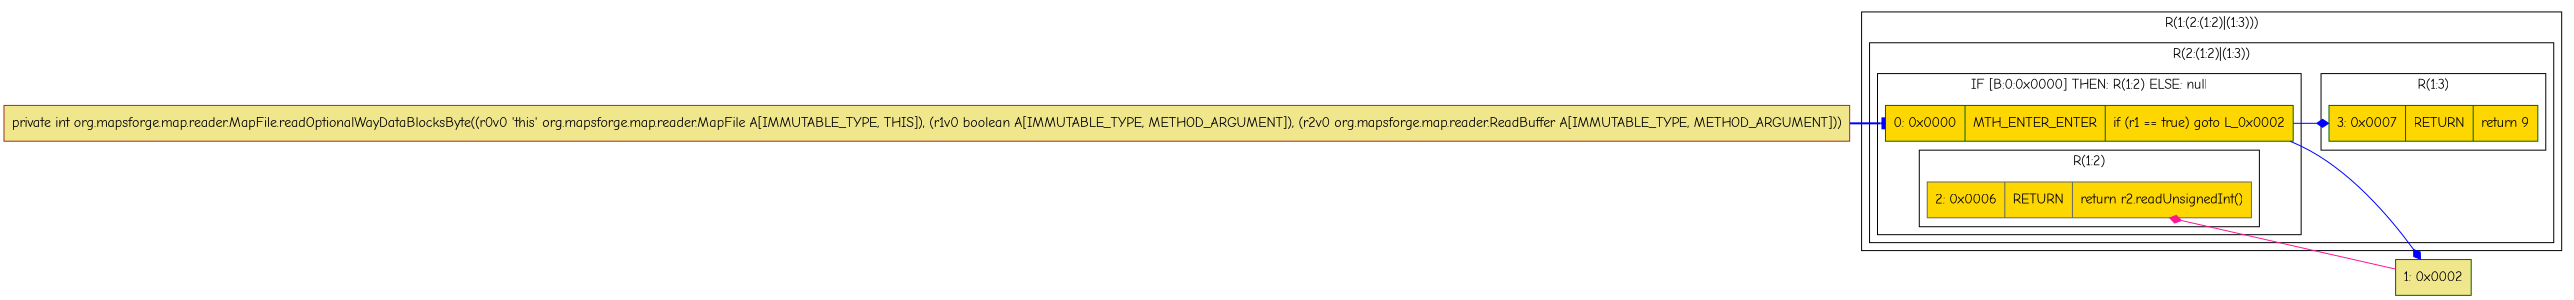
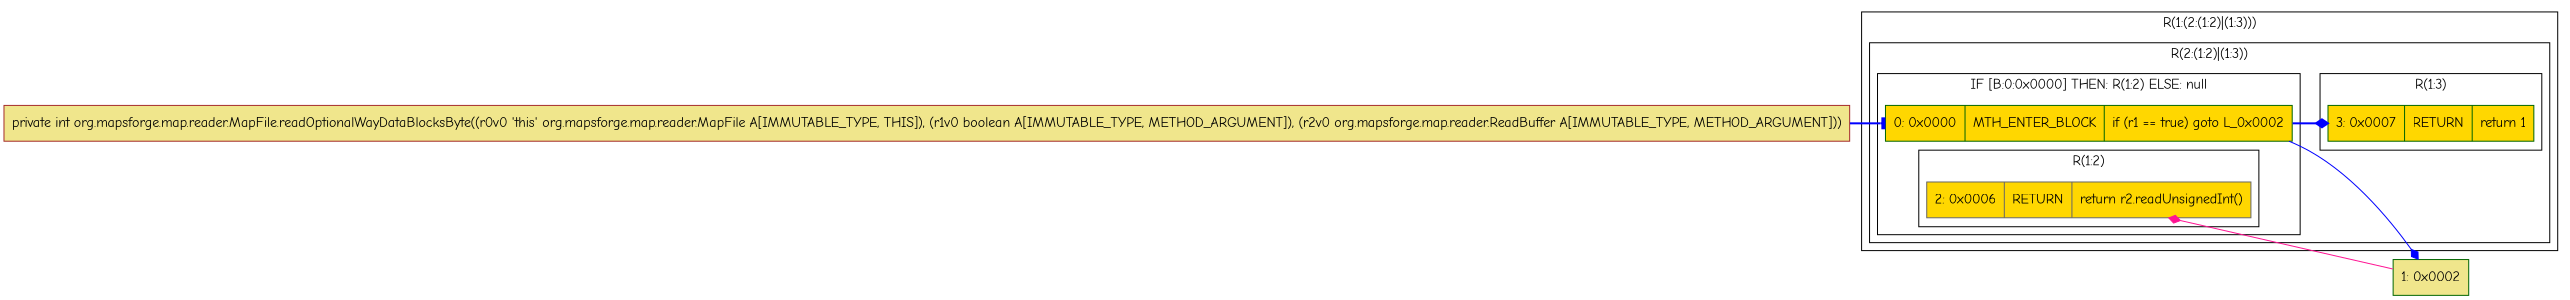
node "0: 0x0000": text "MTH_ENTER_ENTER" -> "MTH_ENTER_BLOCK"
edge "0: 0x0000" -> "3: 0x0007": style solid -> bold
node "3: 0x0007": text "return 9" -> "return 1"
